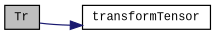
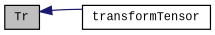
edge "Tr" -> "transformTensor": reversed
